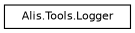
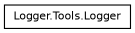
node "Alis.Tools.Logger": label "Alis.Tools.Logger" -> "Logger.Tools.Logger"
